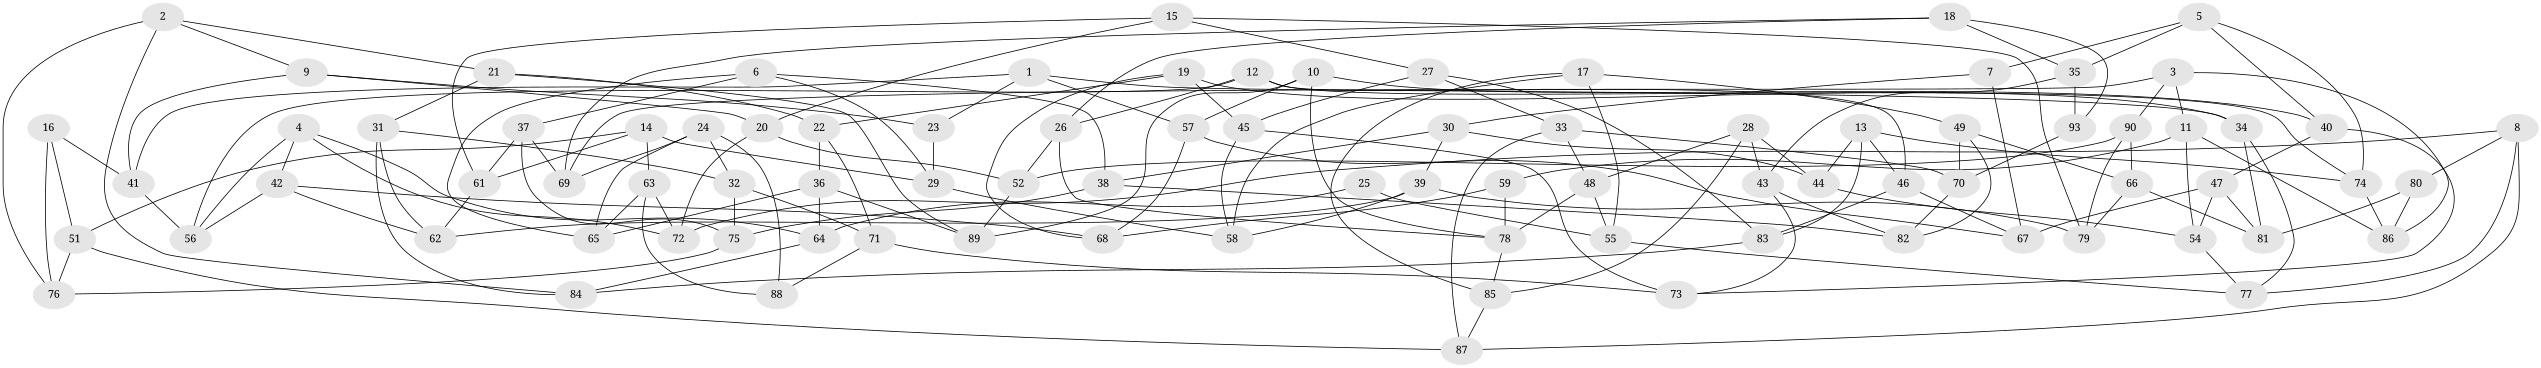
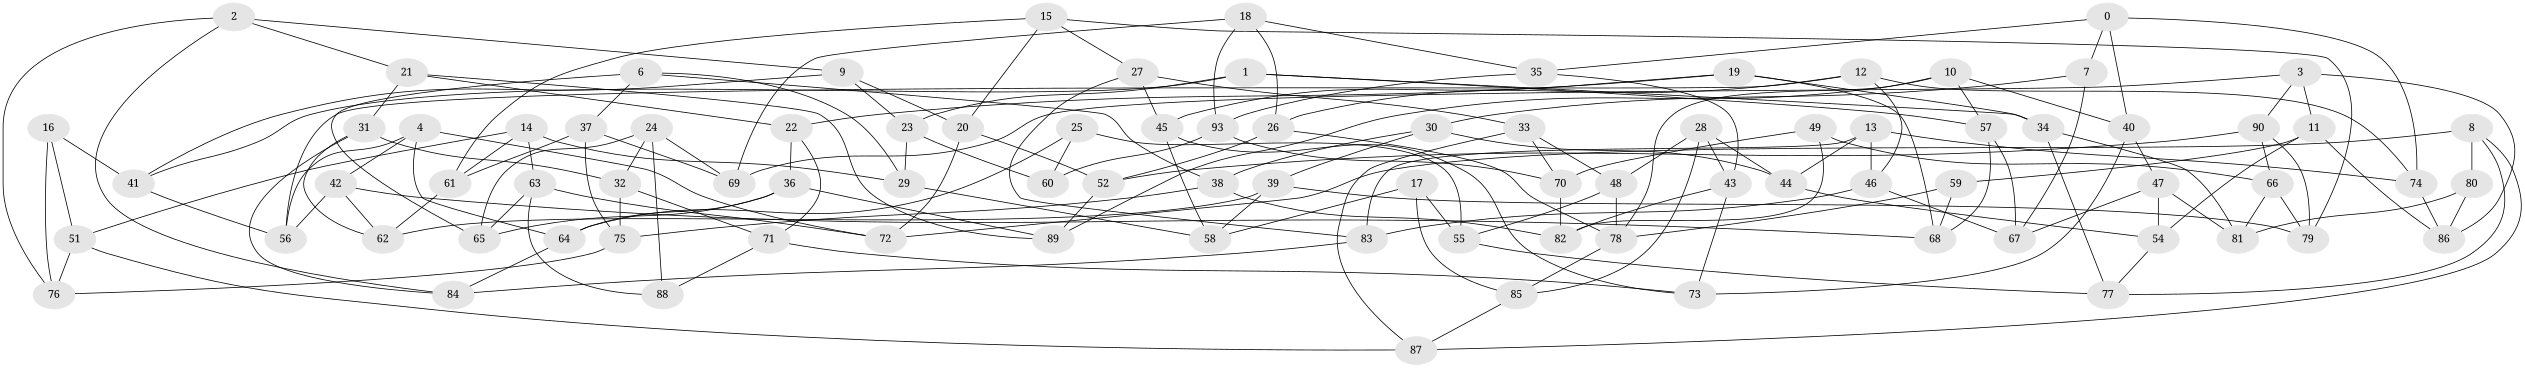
node "5": label "5" -> "0"
edge "17" -- "49": removed
node "60": added
